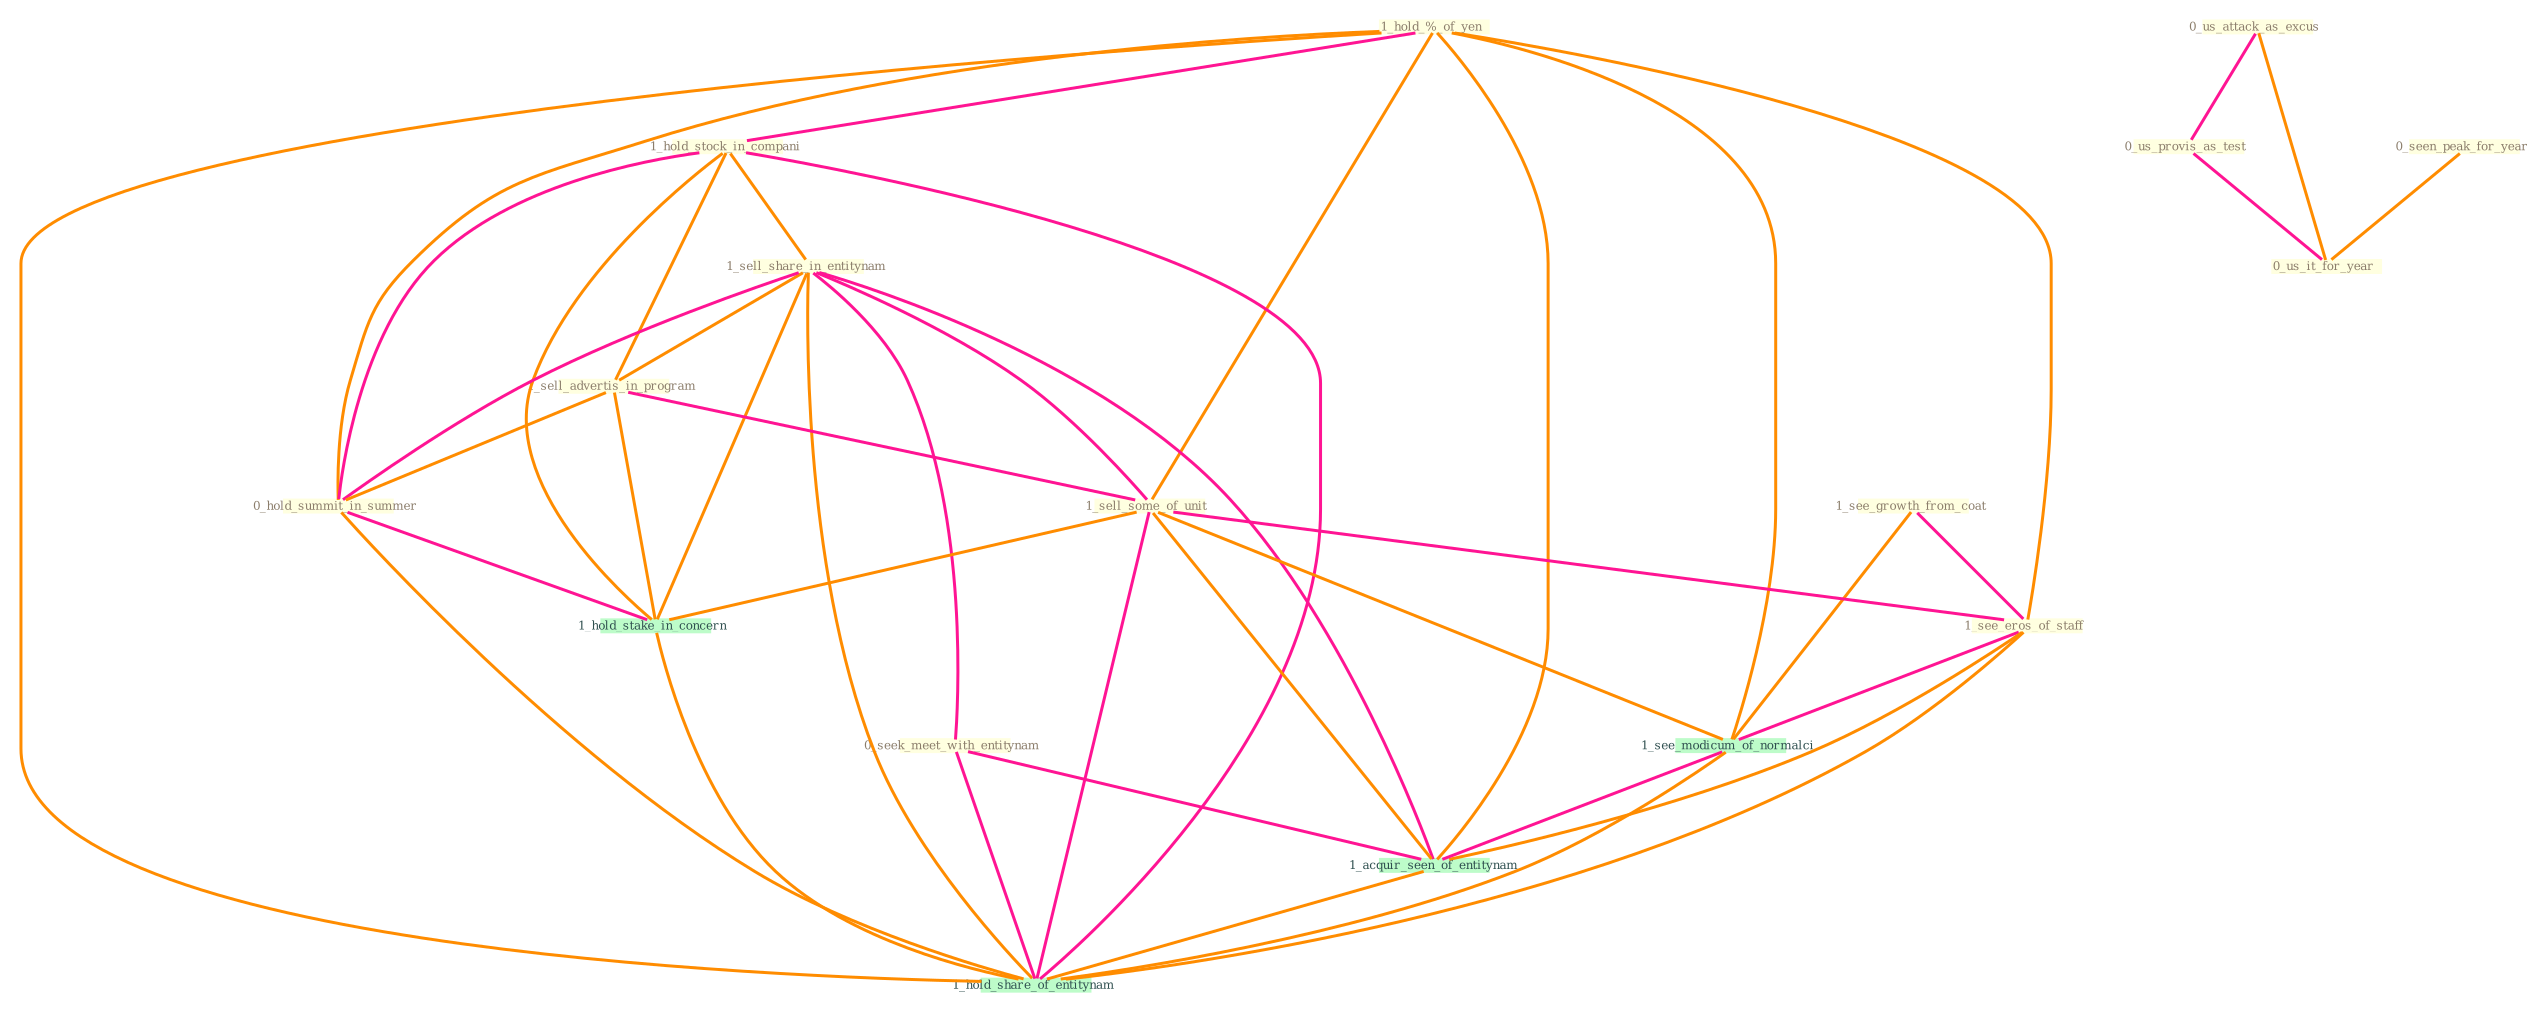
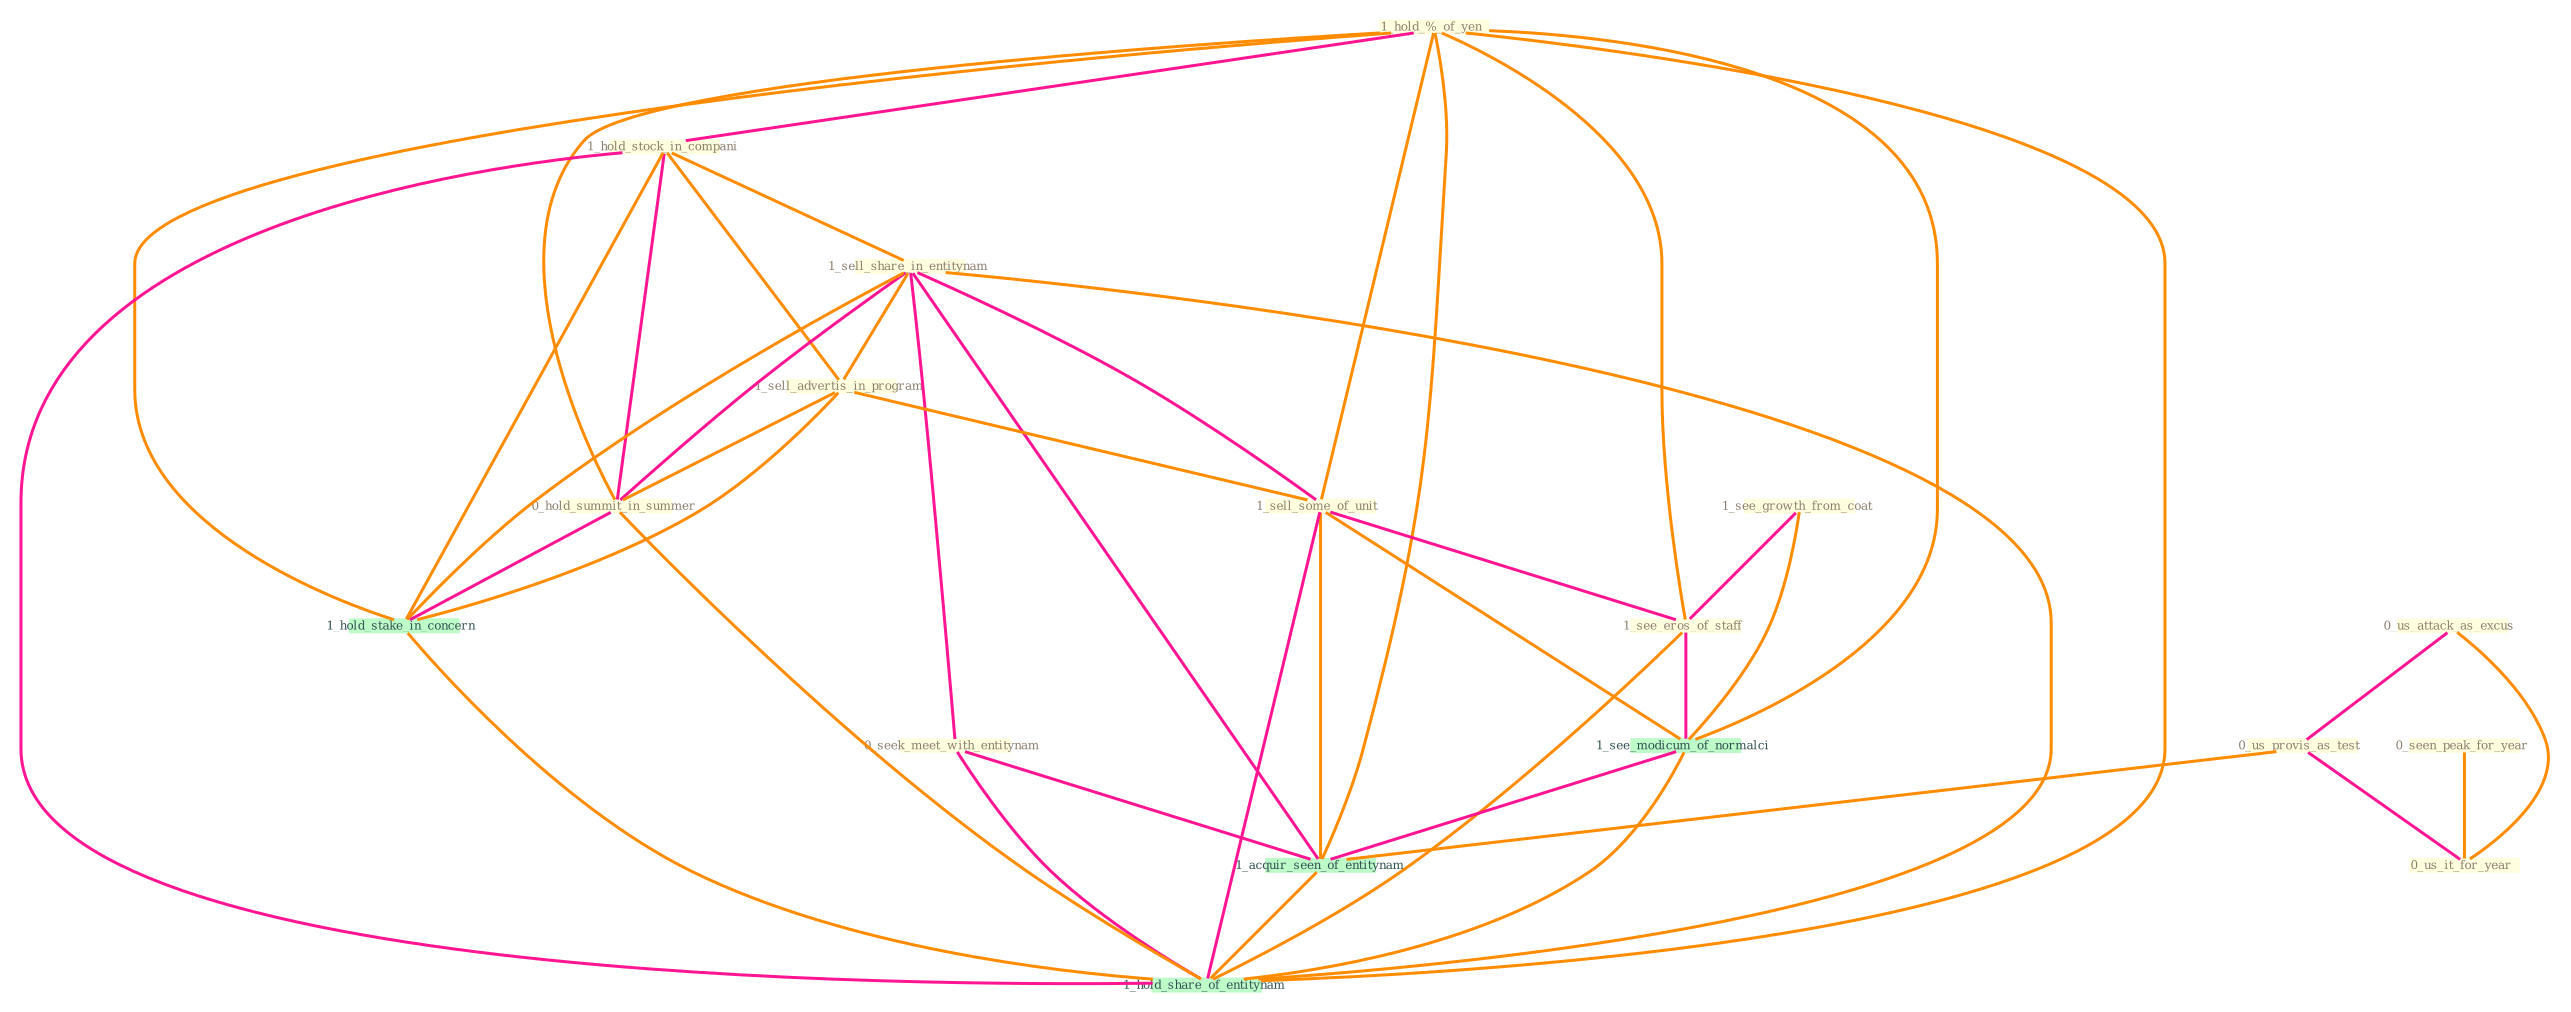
edge "1_sell_advertis_in_program" -- "1_sell_some_of_unit": color deeppink -> darkorange
edge "1_sell_some_of_unit" -- "1_hold_stake_in_concern": now "1_hold_%_of_yen" -- "1_hold_stake_in_concern"
edge "1_see_eros_of_staff" -- "1_acquir_seen_of_entitynam": now "0_us_provis_as_test" -- "1_acquir_seen_of_entitynam"
